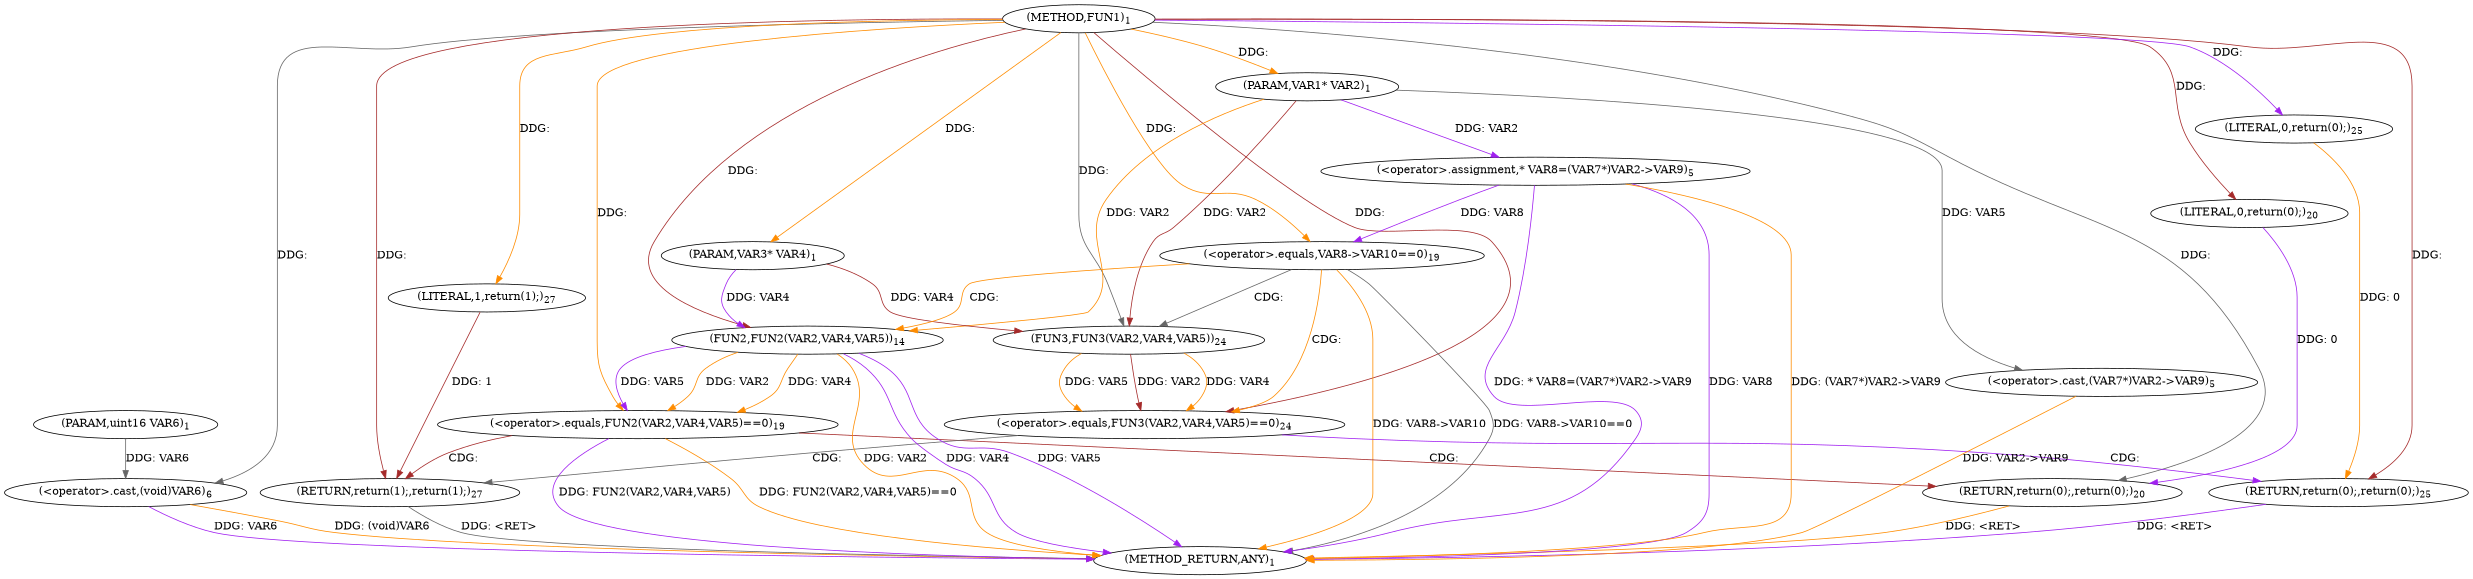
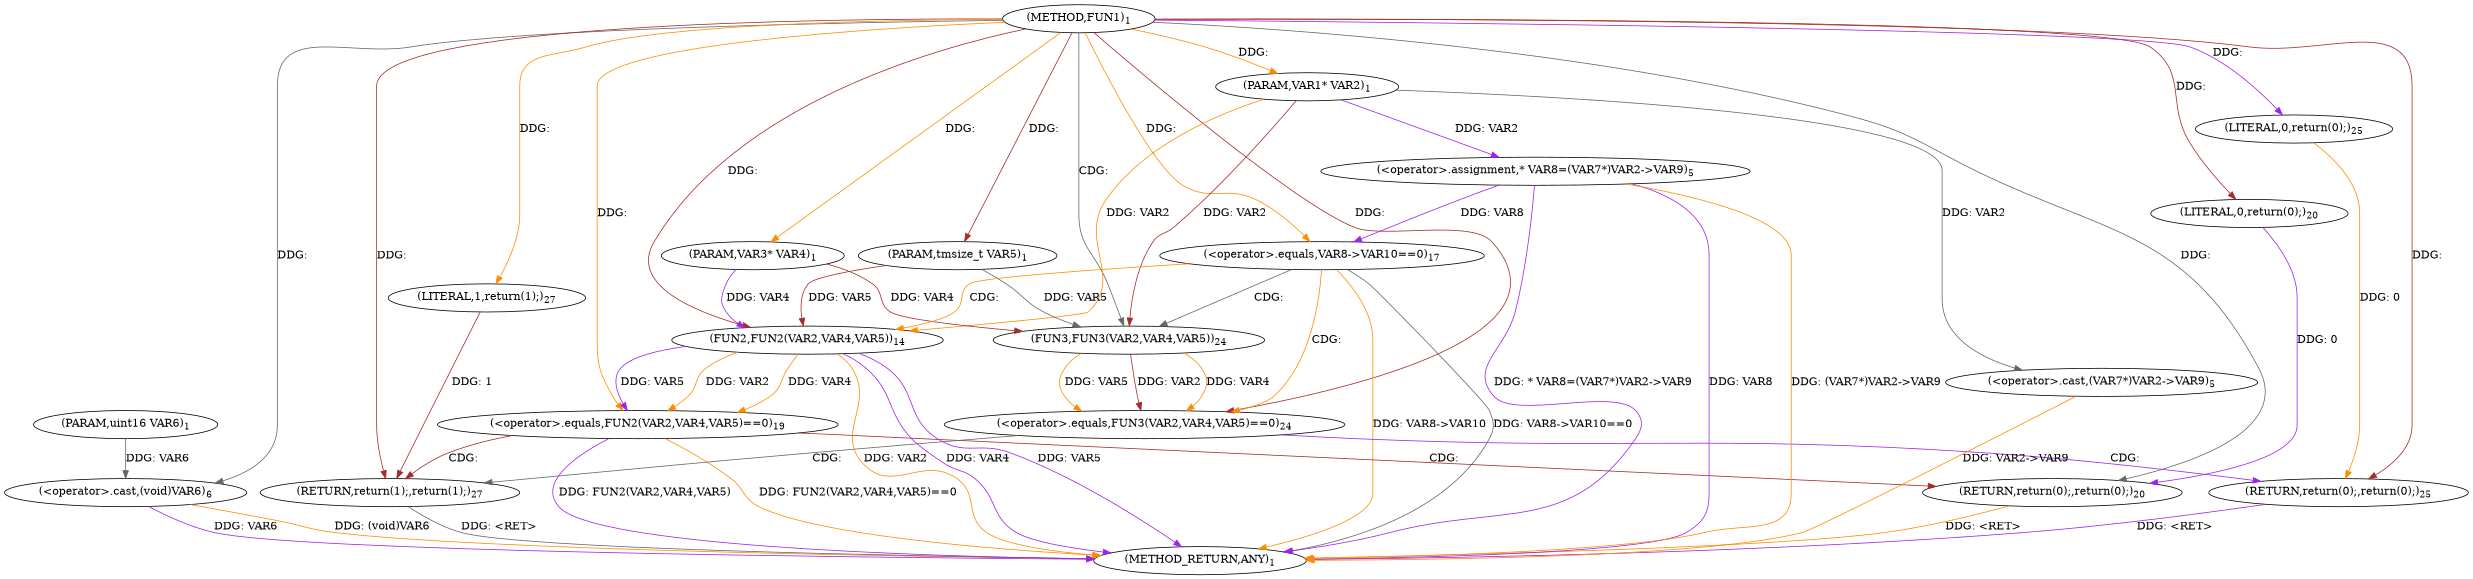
edge "(METHOD,FUN1)" -> "(FUN3,FUN3(VAR2,VAR4,VAR5))": label "DDG: " -> "CDG: "
edge "(PARAM,VAR1* VAR2)" -> "(<operator>.cast,(VAR7*)VAR2->VAR9)": label "DDG: VAR5" -> "DDG: VAR2"
node "(<operator>.equals,VAR8->VAR10==0)": text "19" -> "17"
node "(PARAM,tmsize_t VAR5)": added
